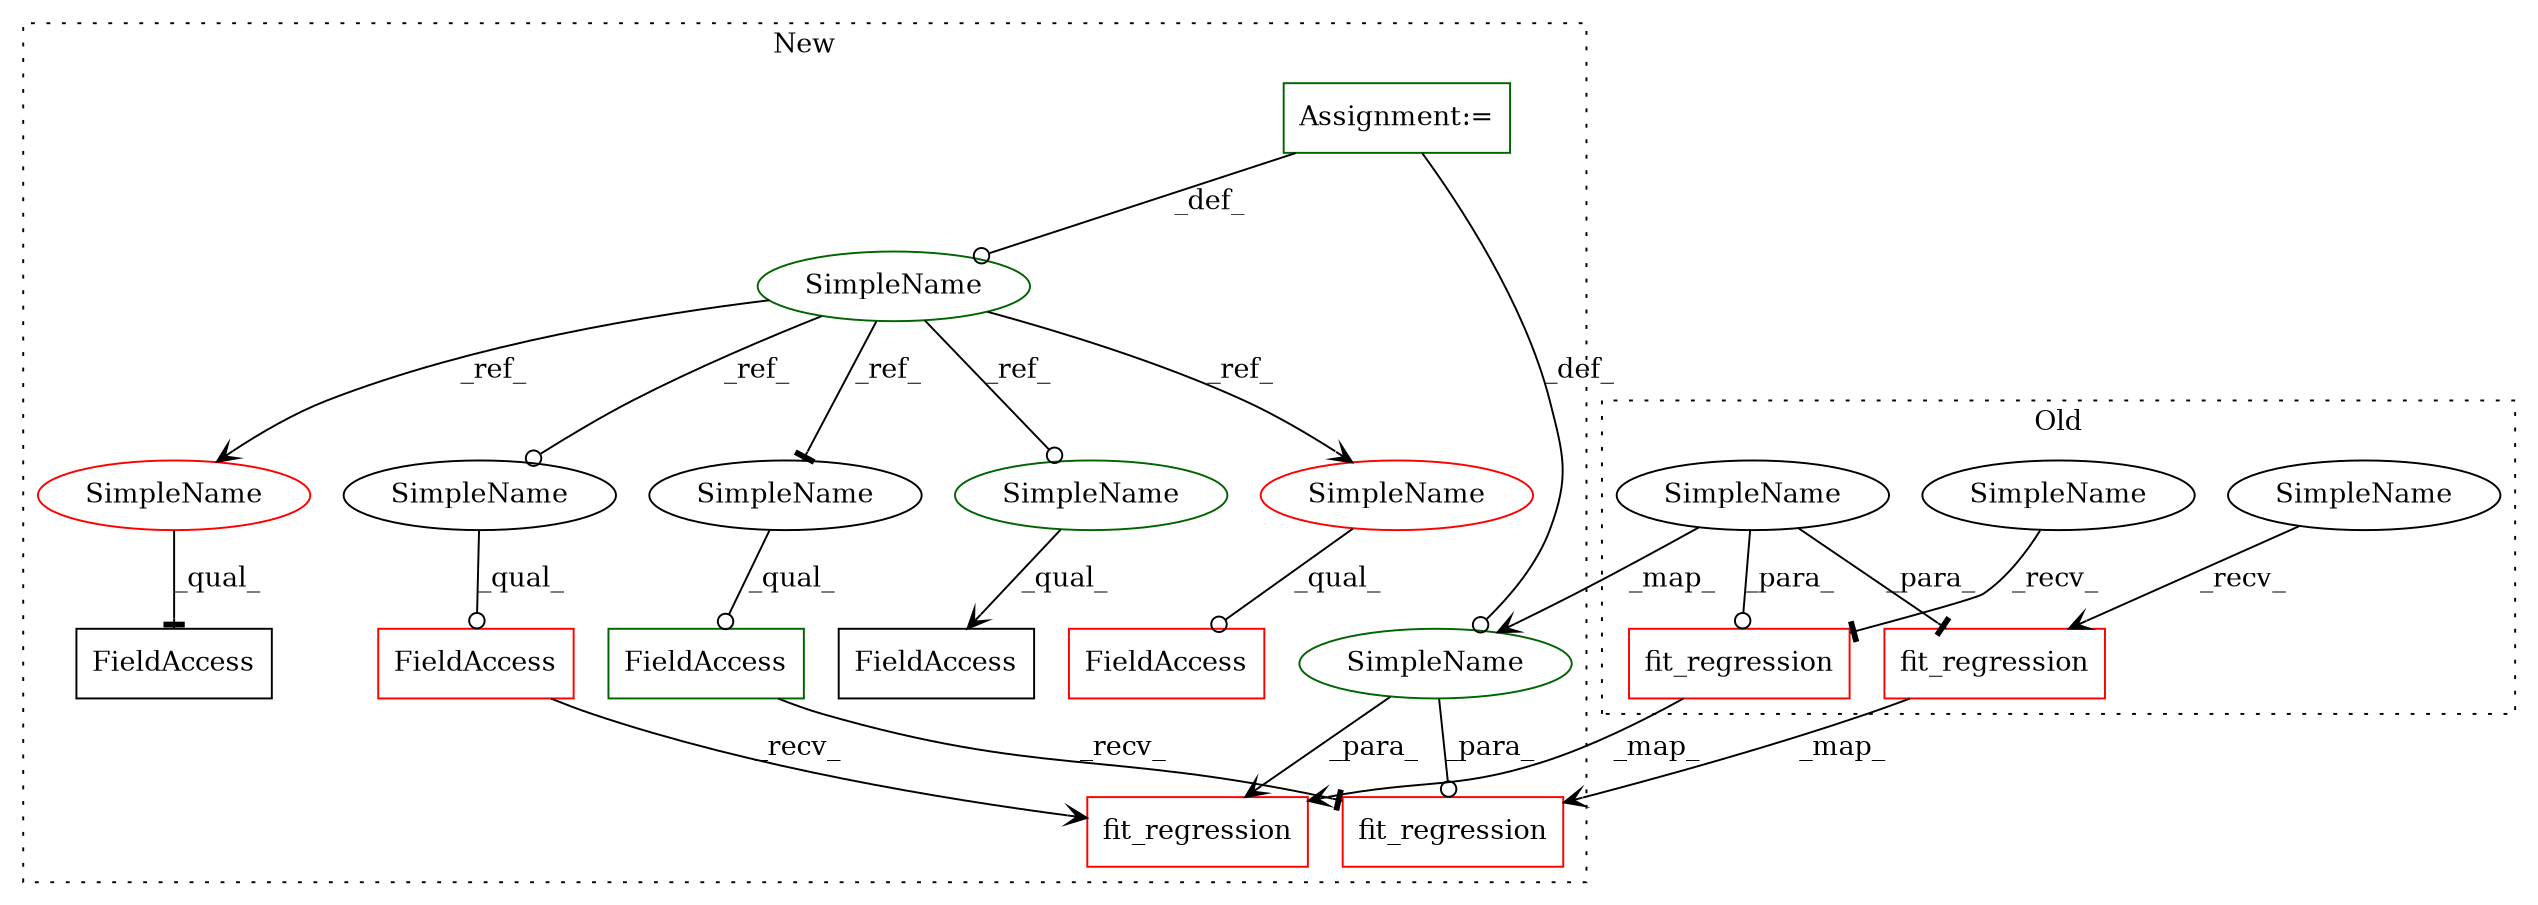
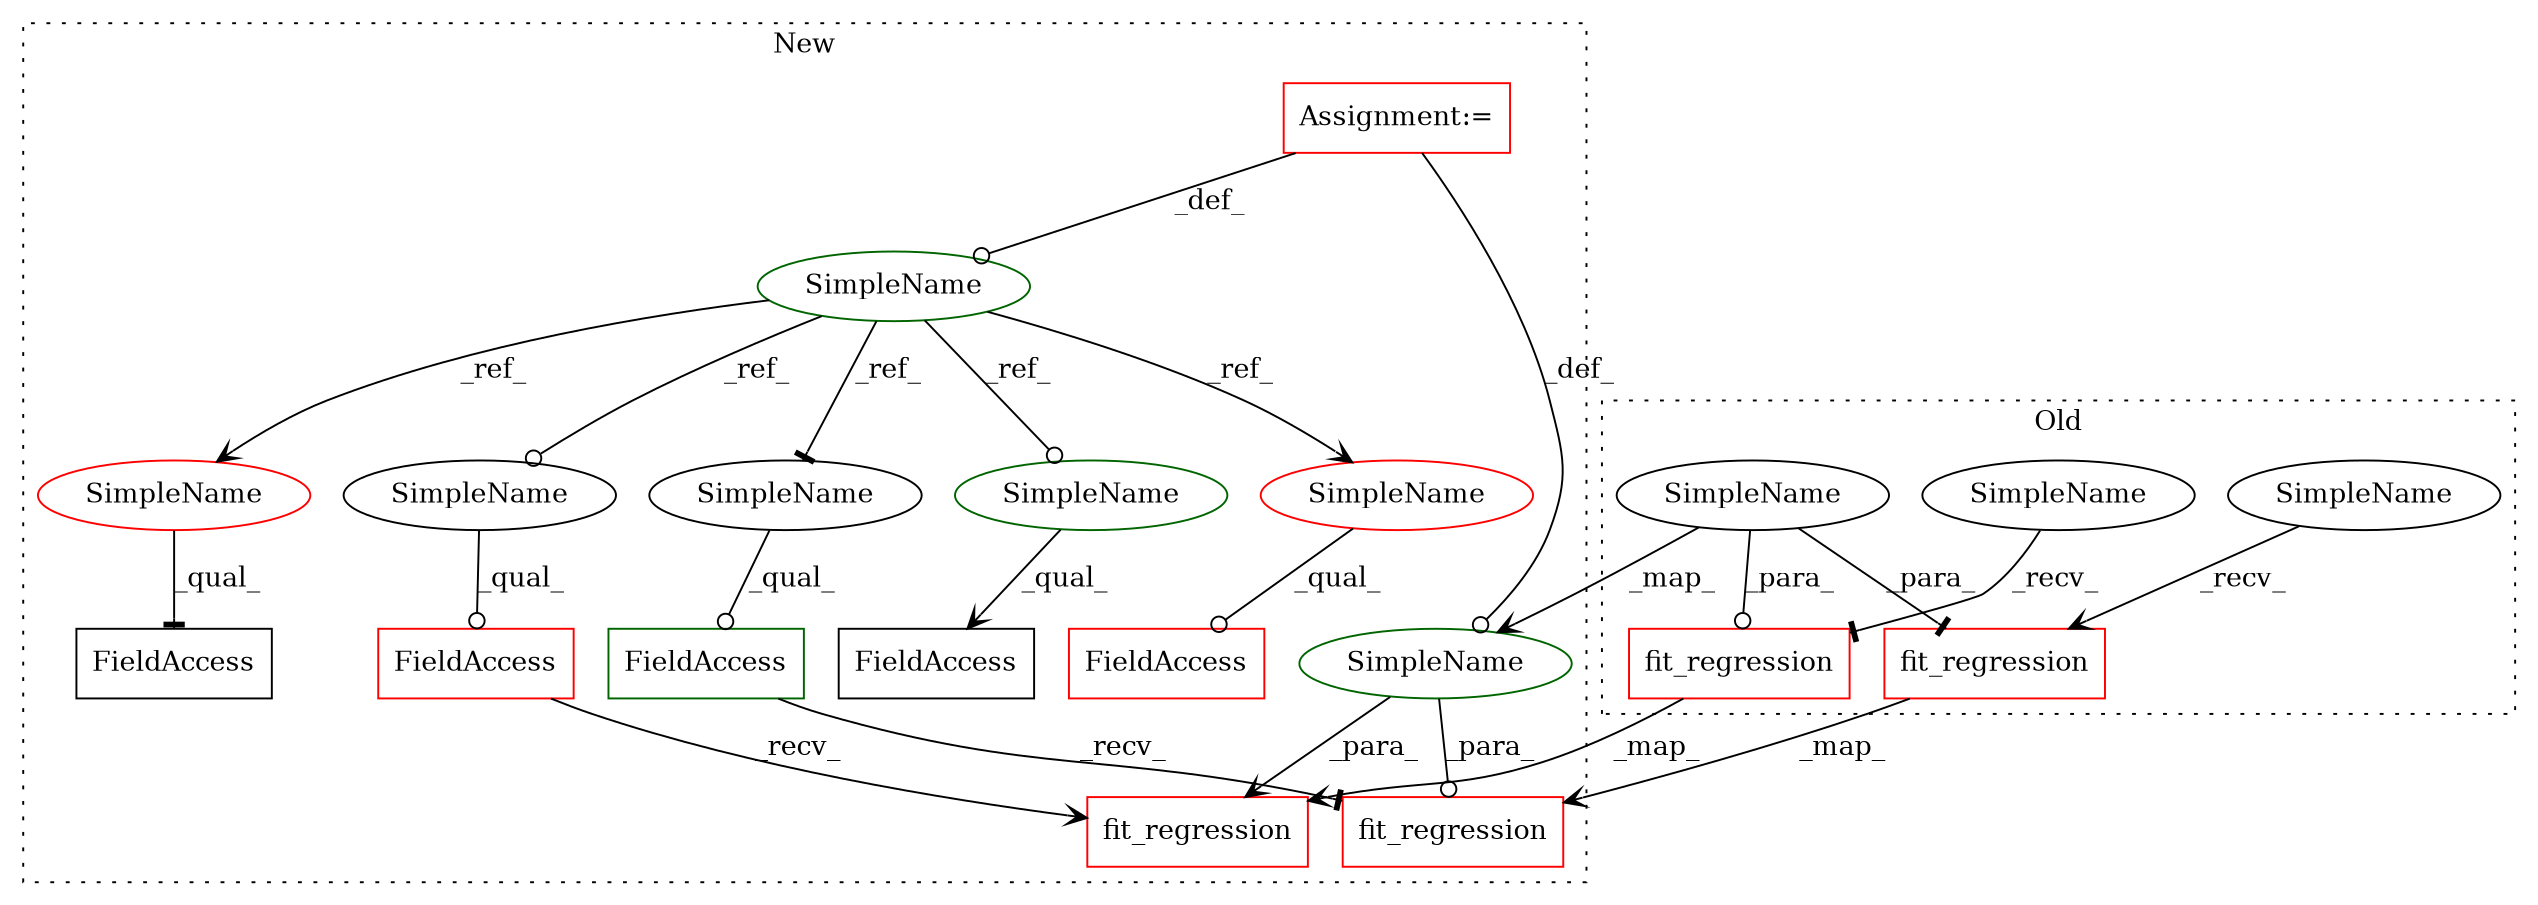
node "Assignment:=": color darkgreen -> red
